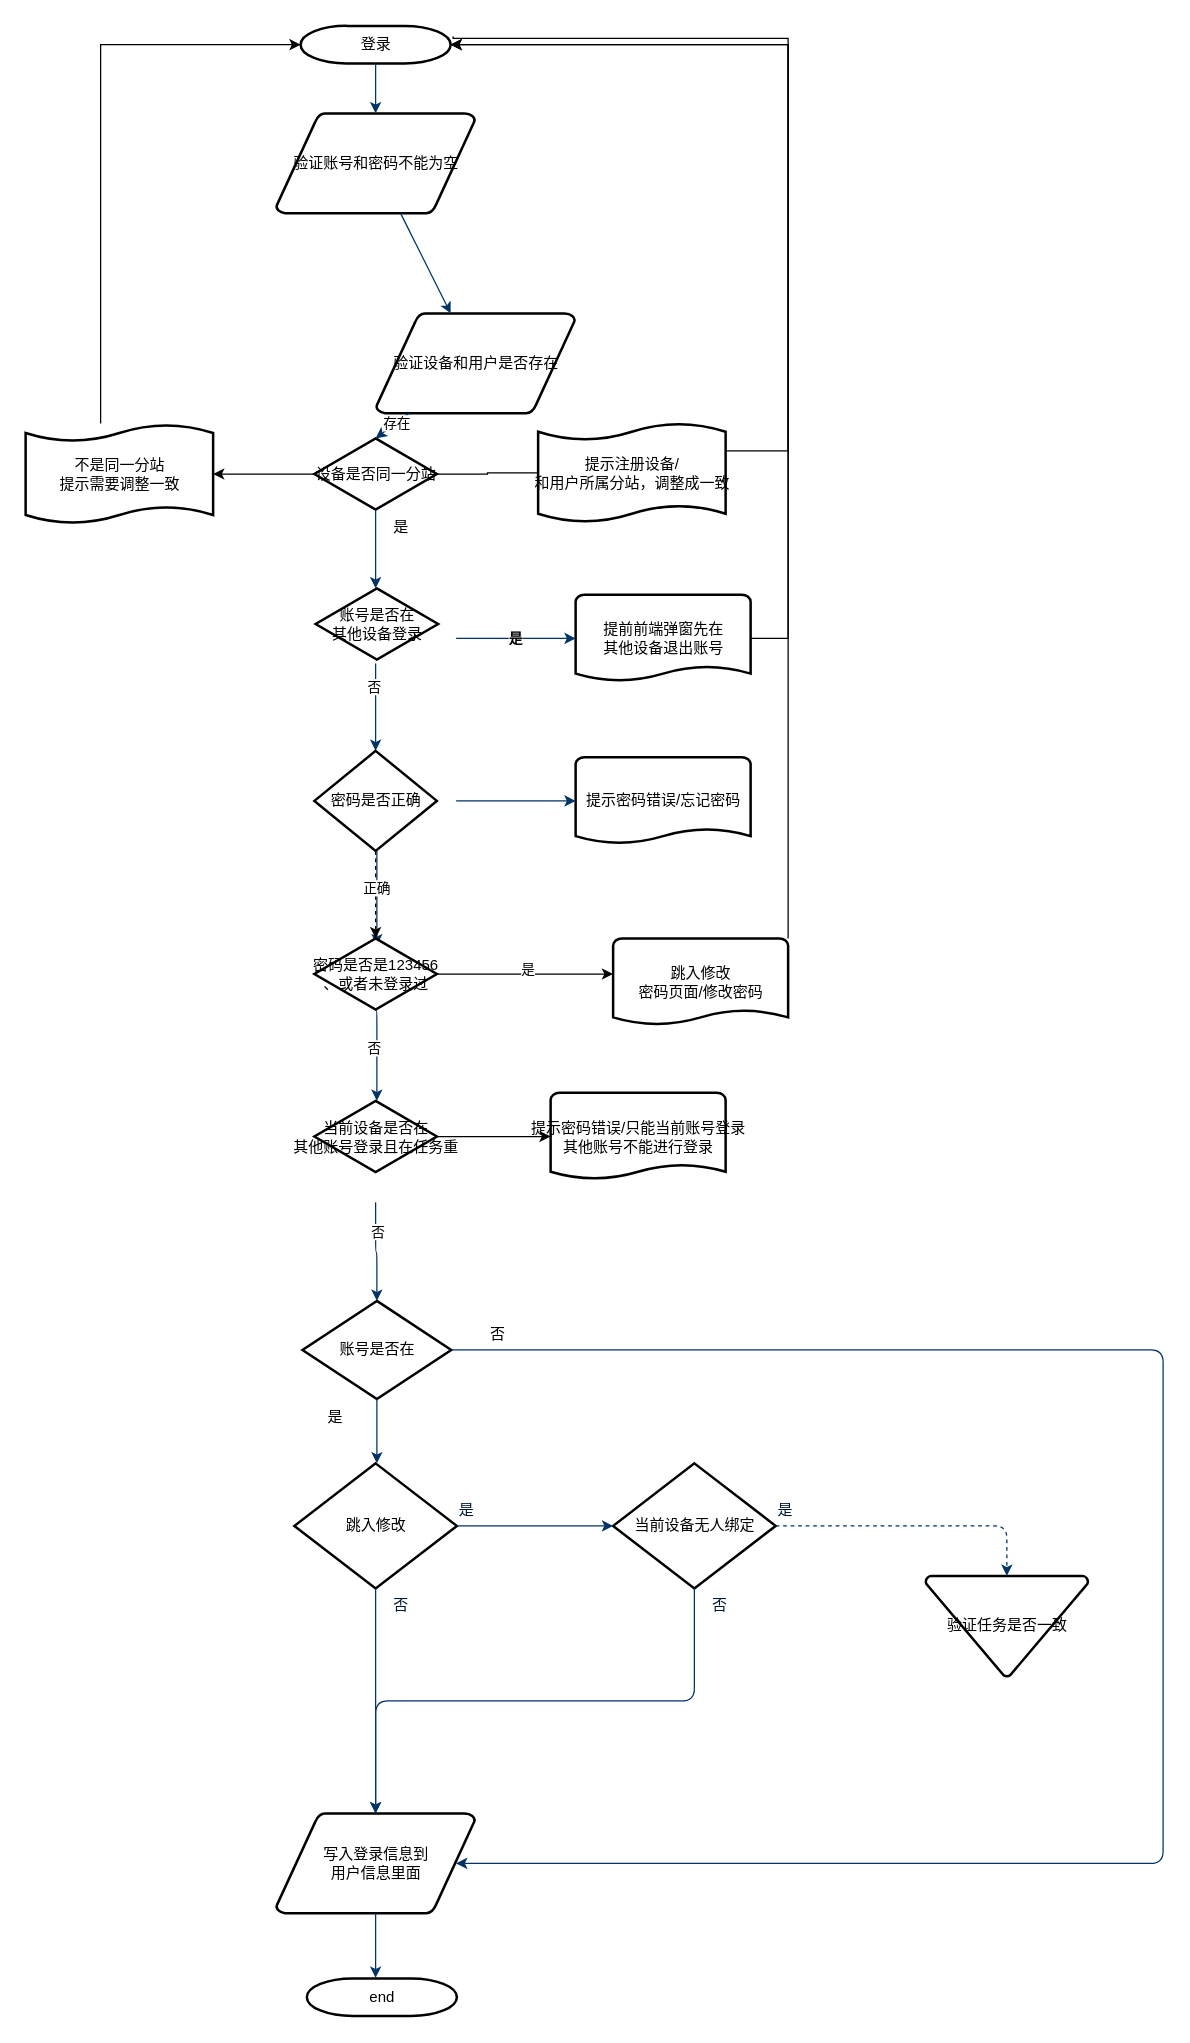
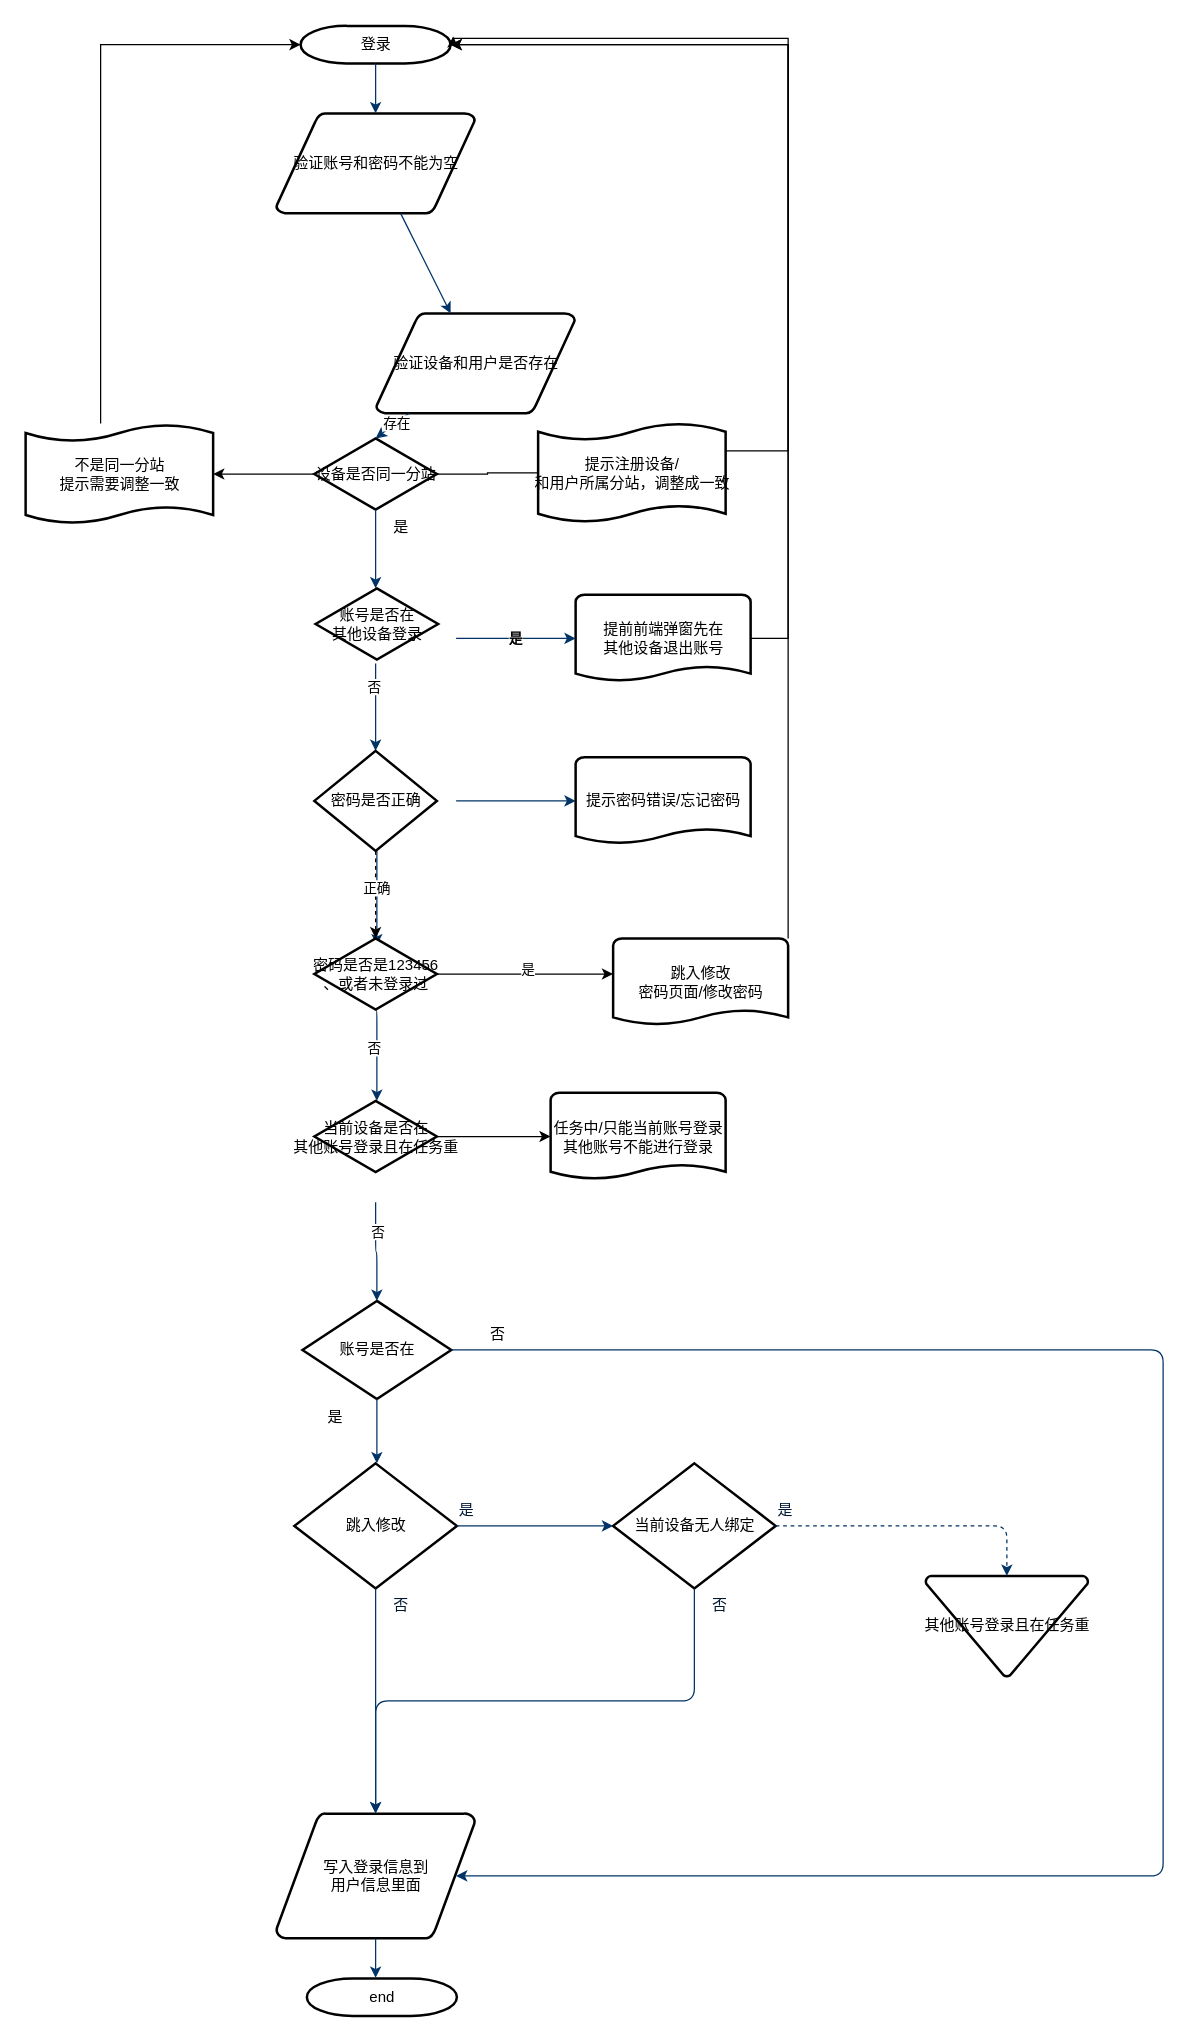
edge "登录" -- "提前前端弹窗先在 其他设备退出账号": arrowhead none -> classic
node "提示密码错误/只能当前账号登录 其他账号不能进行登录": label "提示密码错误/只能当前账号登录 其他账号不能进行登录" -> "任务中/只能当前账号登录 其他账号不能进行登录"
node "验证任务是否一致": label "验证任务是否一致" -> "其他账号登录且在任务重"
node "写入登录信息到 用户信息里面": size 199x100 -> 199x125
